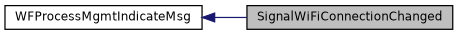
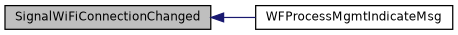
edge "SignalWiFiConnectionChanged" -> "WFProcessMgmtIndicateMsg": reversed
